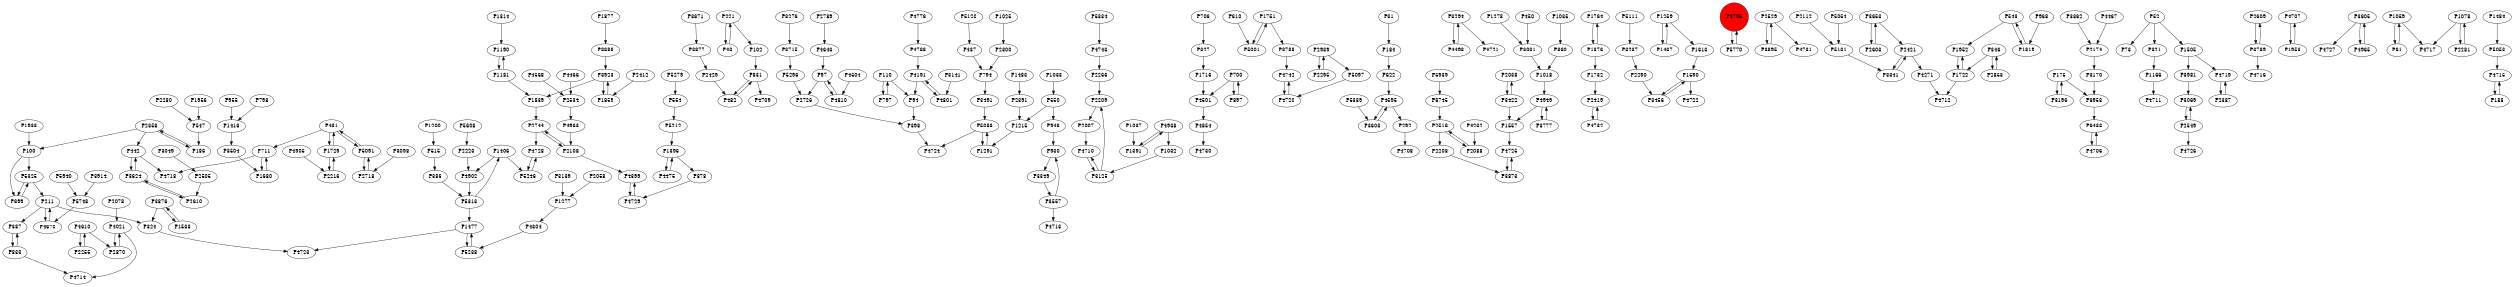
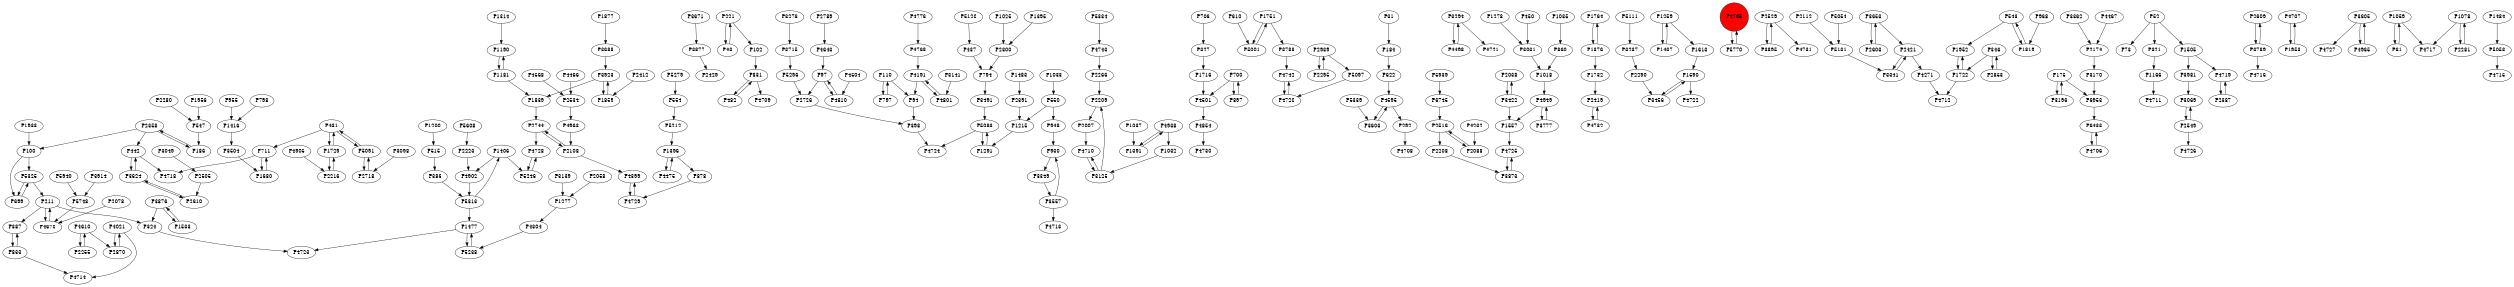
node "P1395": added
edge "P2429" -> "P482": removed
node "P188": removed
edge "P2078" -> "P4021": now "P2078" -> "P4670"
